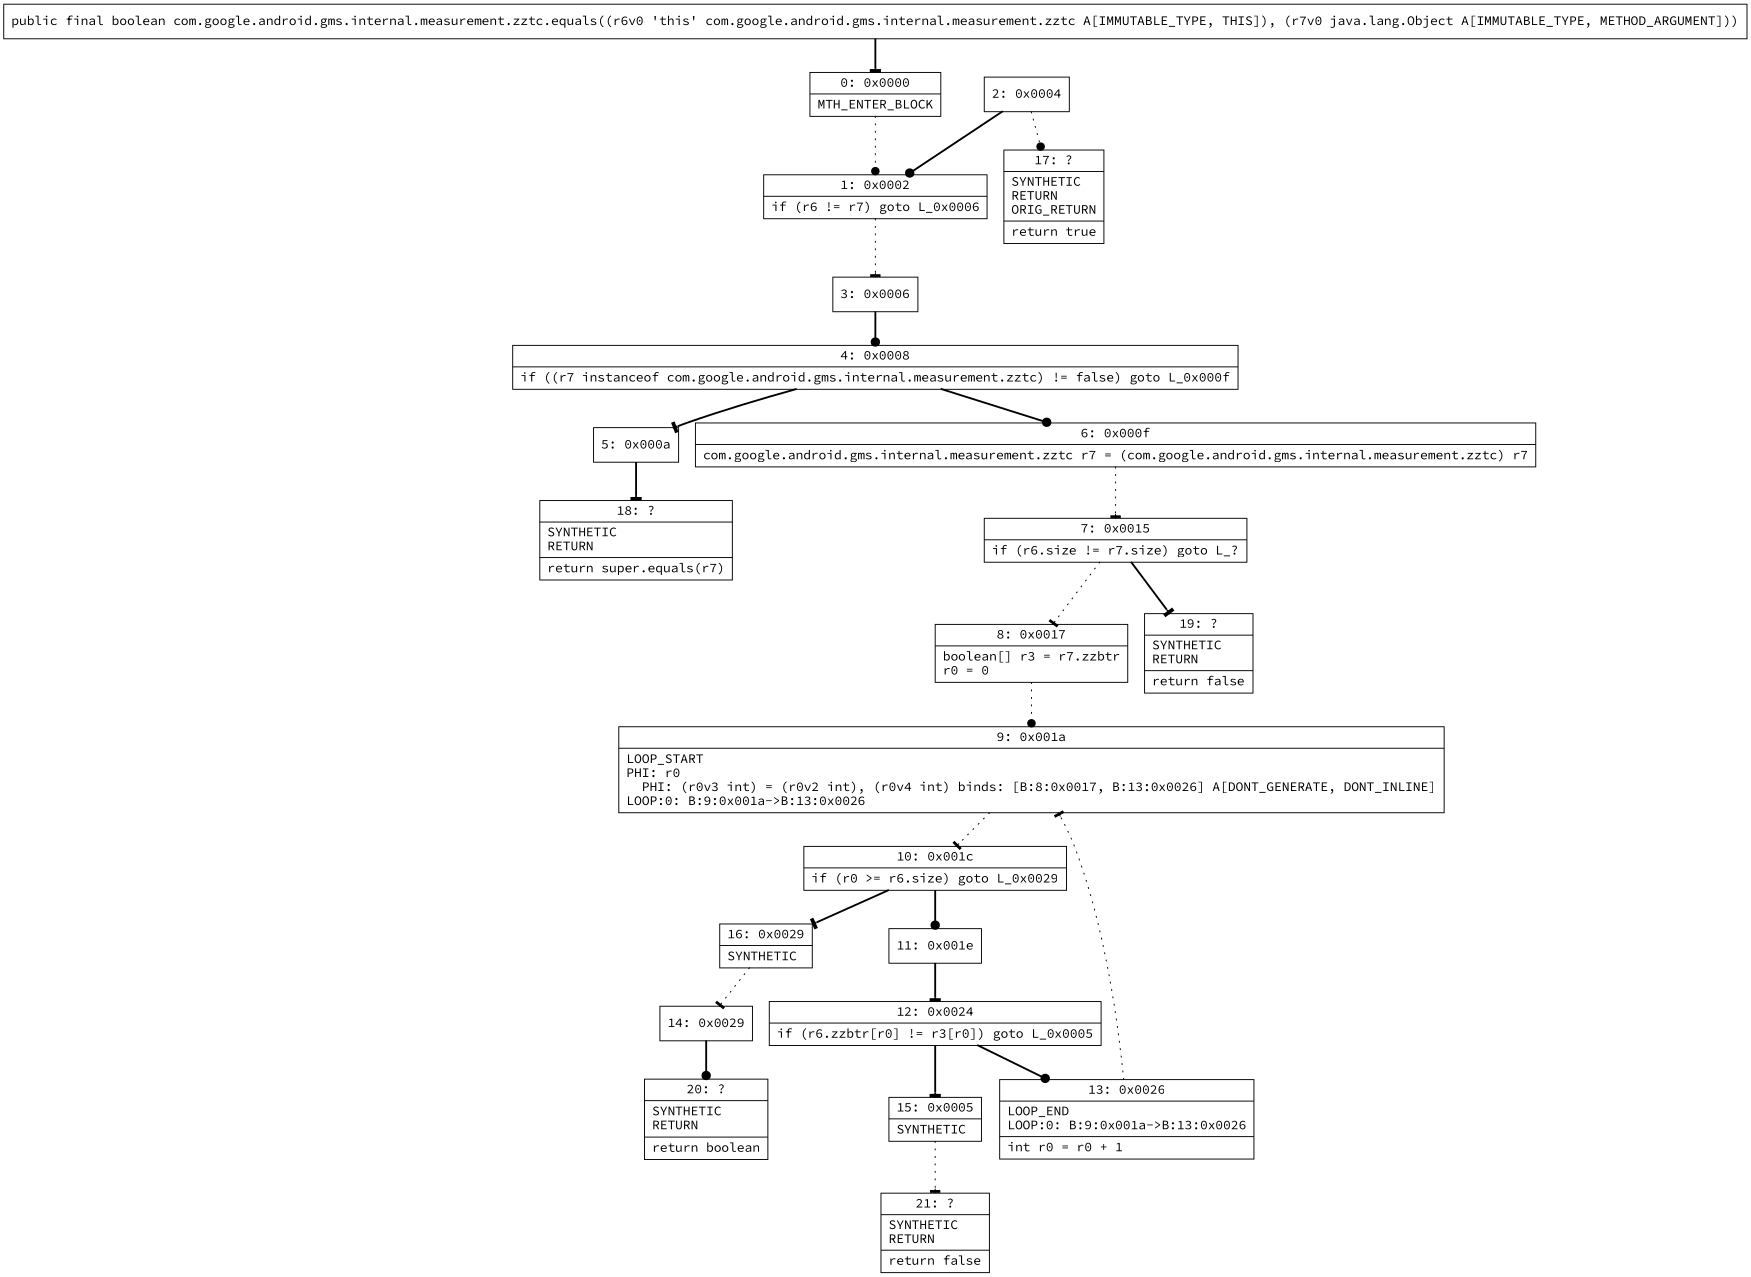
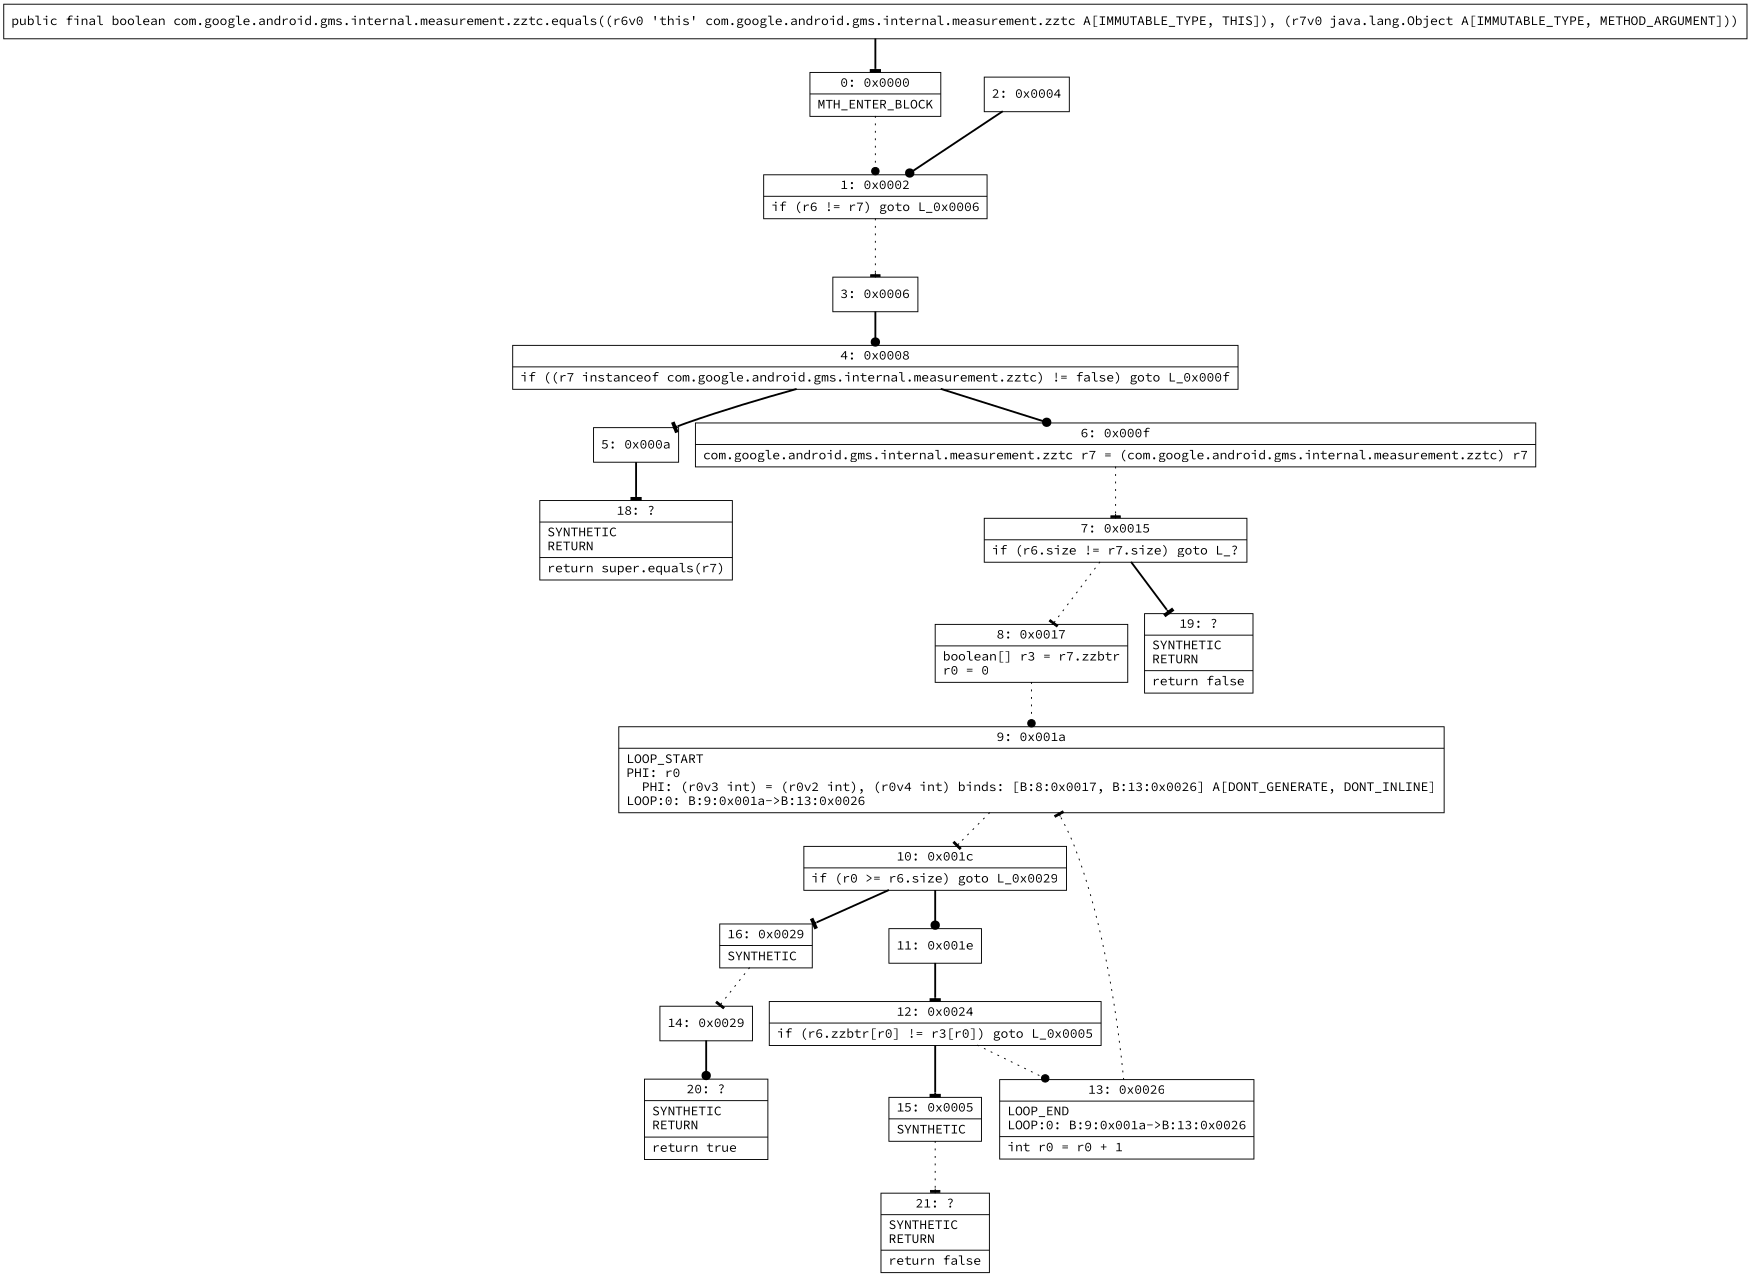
node "17: ?": removed
edge "12: 0x0024" -> "13: 0x0026": style bold -> dotted
node "20: ?": text "return boolean" -> "return true"
